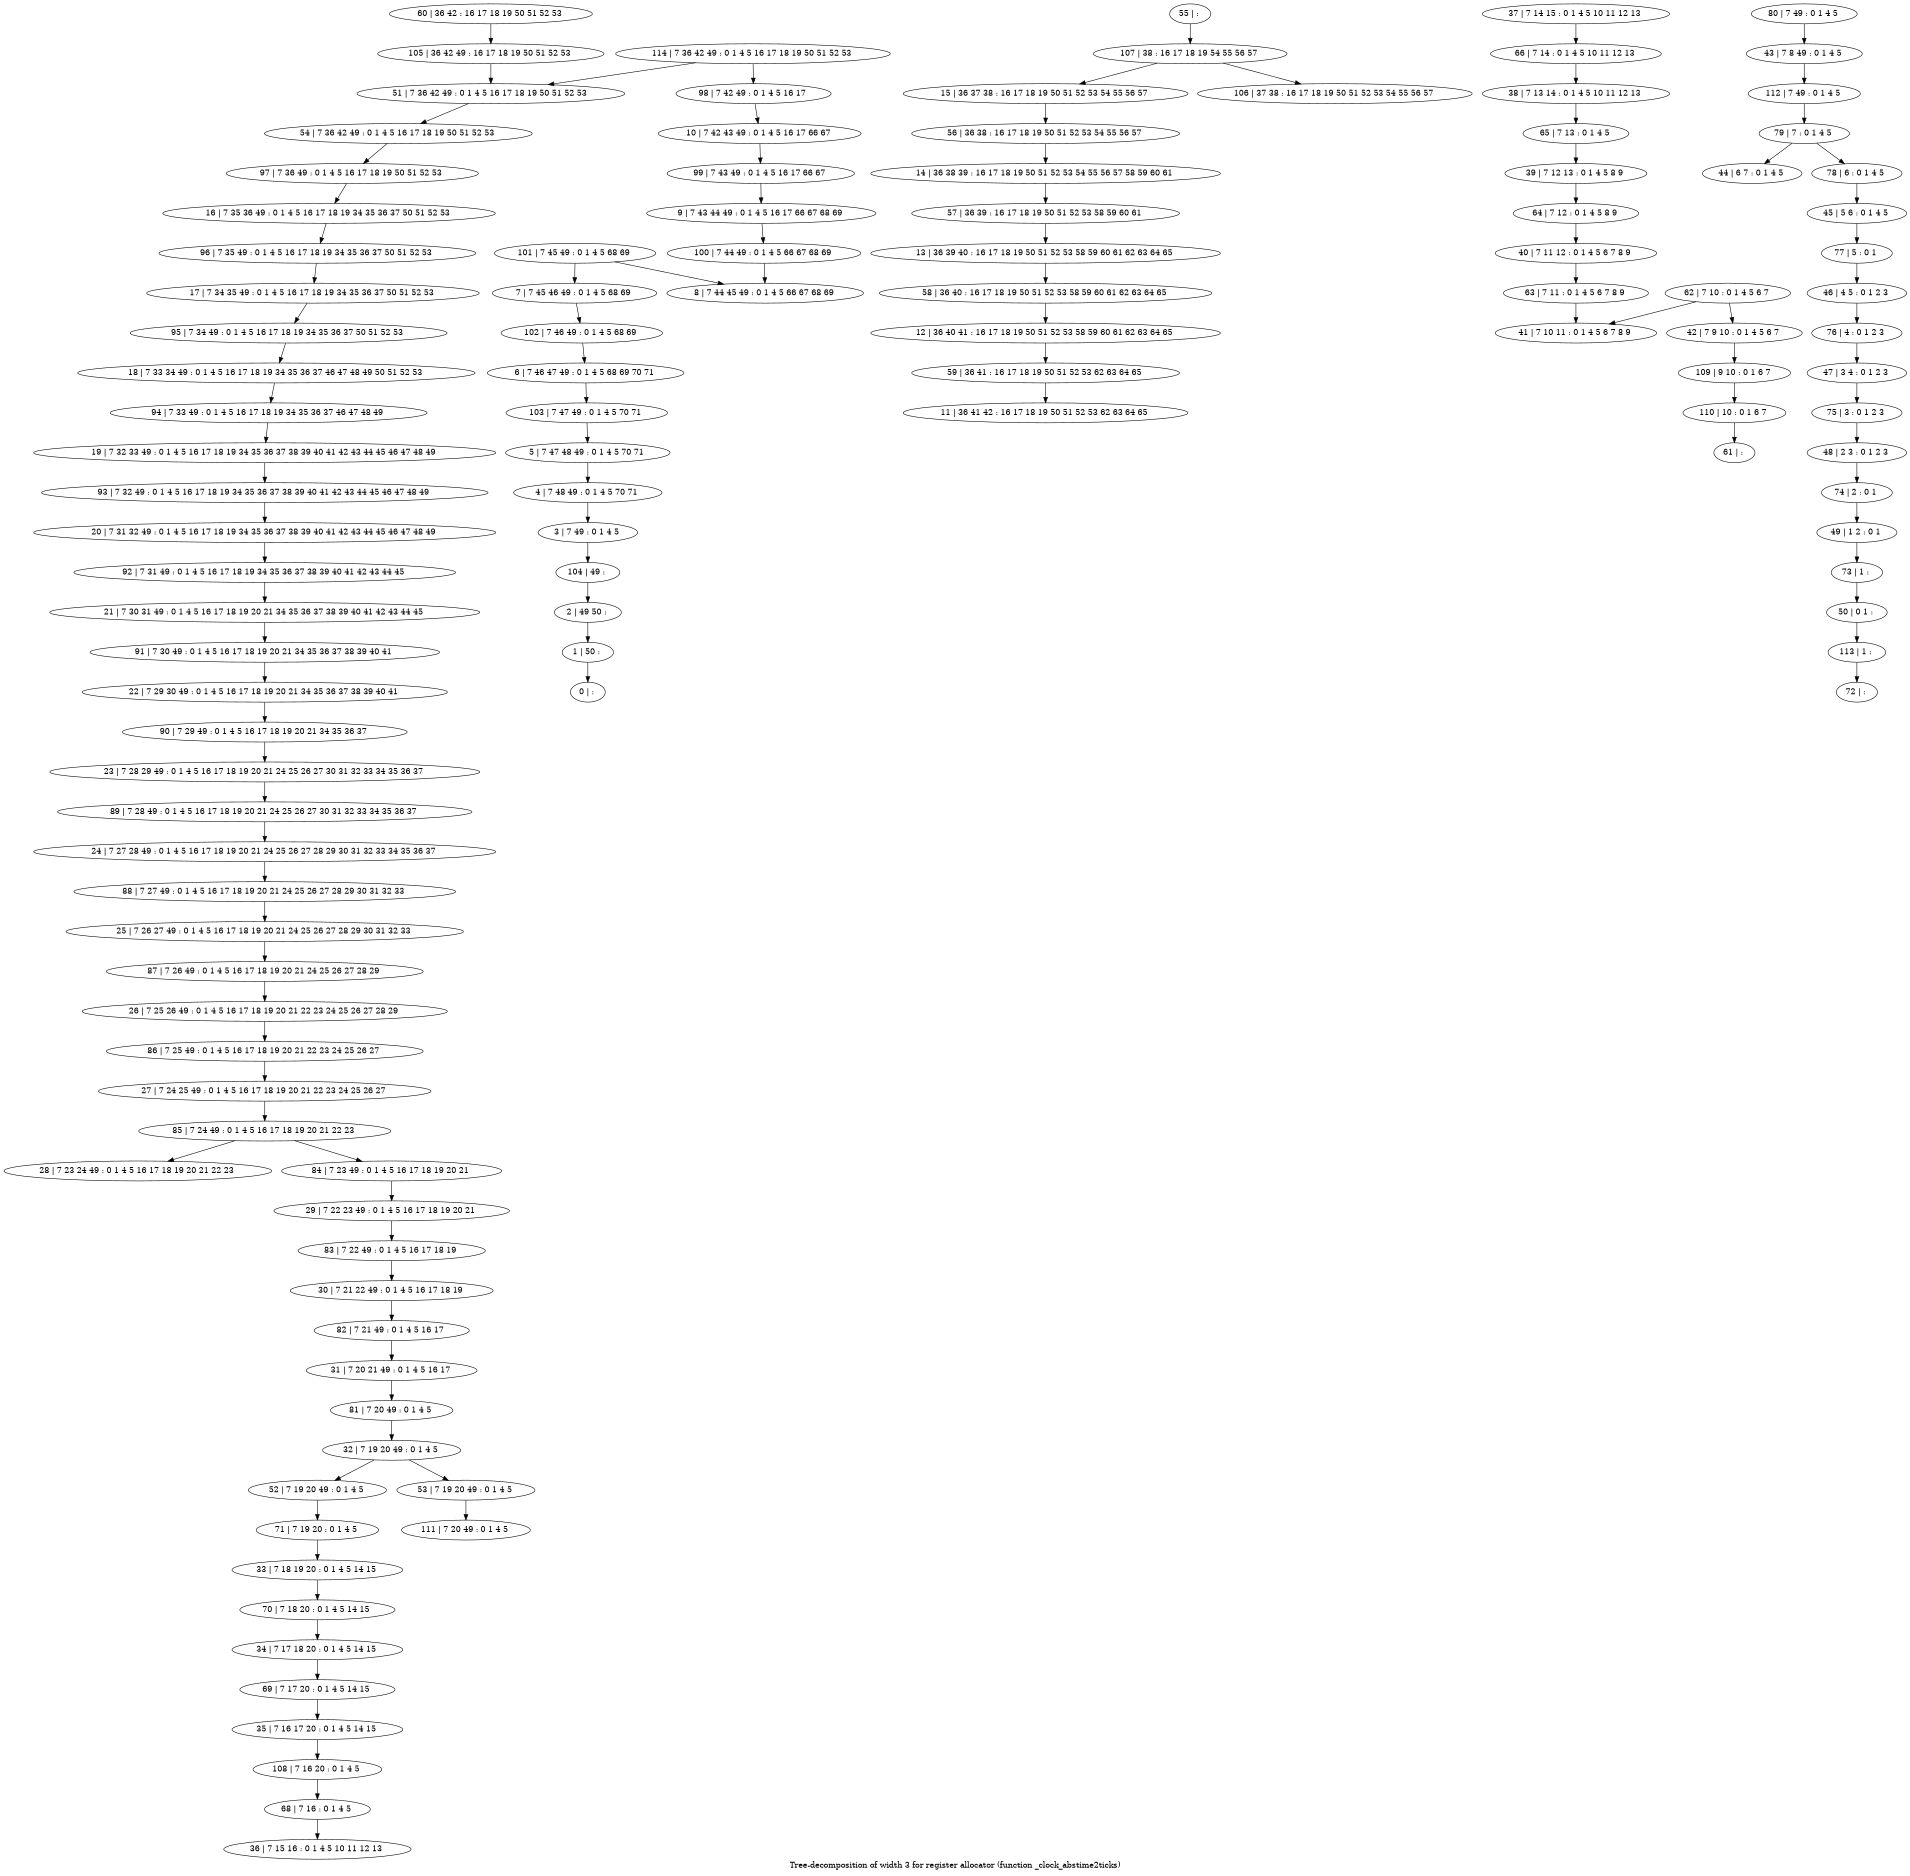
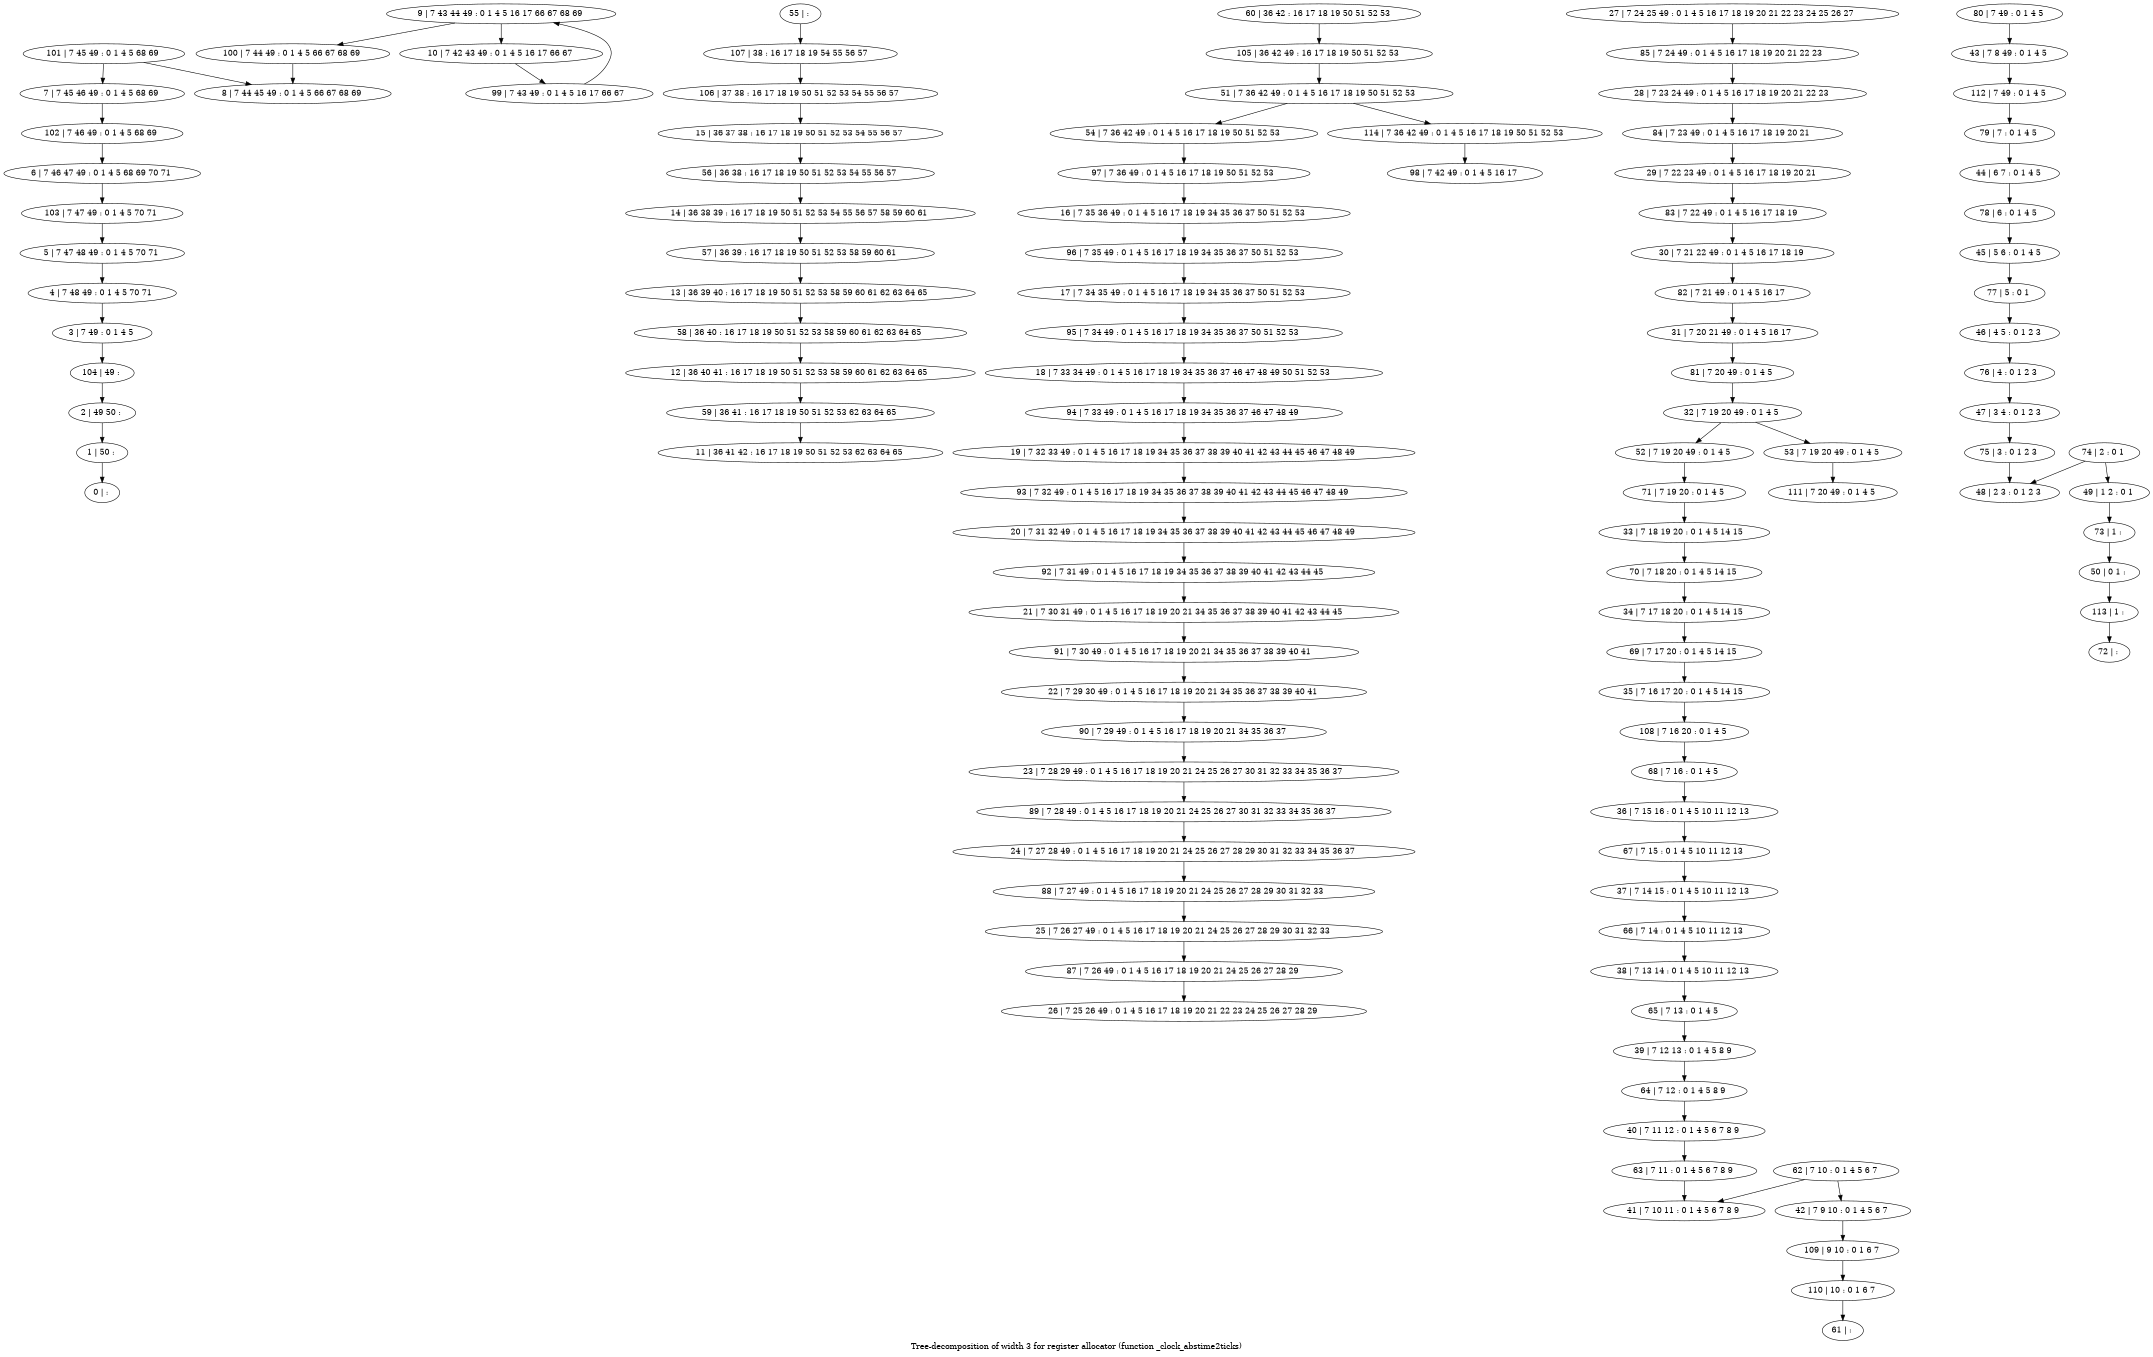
edge "114 | 7 36 42 49 : 0 1 4 5 16 17 18 19 50 51 52 53" -> "51 | 7 36 42 49 : 0 1 4 5 16 17 18 19 50 51 52 53": reversed
edge "107 | 38 : 16 17 18 19 54 55 56 57" -> "15 | 36 37 38 : 16 17 18 19 50 51 52 53 54 55 56 57": now "106 | 37 38 : 16 17 18 19 50 51 52 53 54 55 56 57" -> "15 | 36 37 38 : 16 17 18 19 50 51 52 53 54 55 56 57"
edge "98 | 7 42 49 : 0 1 4 5 16 17" -> "10 | 7 42 43 49 : 0 1 4 5 16 17 66 67": now "9 | 7 43 44 49 : 0 1 4 5 16 17 66 67 68 69" -> "10 | 7 42 43 49 : 0 1 4 5 16 17 66 67"
edge "79 | 7 : 0 1 4 5" -> "78 | 6 : 0 1 4 5": now "44 | 6 7 : 0 1 4 5" -> "78 | 6 : 0 1 4 5"
edge "48 | 2 3 : 0 1 2 3" -> "74 | 2 : 0 1": reversed
node "67 | 7 15 : 0 1 4 5 10 11 12 13": added
node "86 | 7 25 49 : 0 1 4 5 16 17 18 19 20 21 22 23 24 25 26 27": removed
edge "85 | 7 24 49 : 0 1 4 5 16 17 18 19 20 21 22 23" -> "84 | 7 23 49 : 0 1 4 5 16 17 18 19 20 21": now "28 | 7 23 24 49 : 0 1 4 5 16 17 18 19 20 21 22 23" -> "84 | 7 23 49 : 0 1 4 5 16 17 18 19 20 21"
